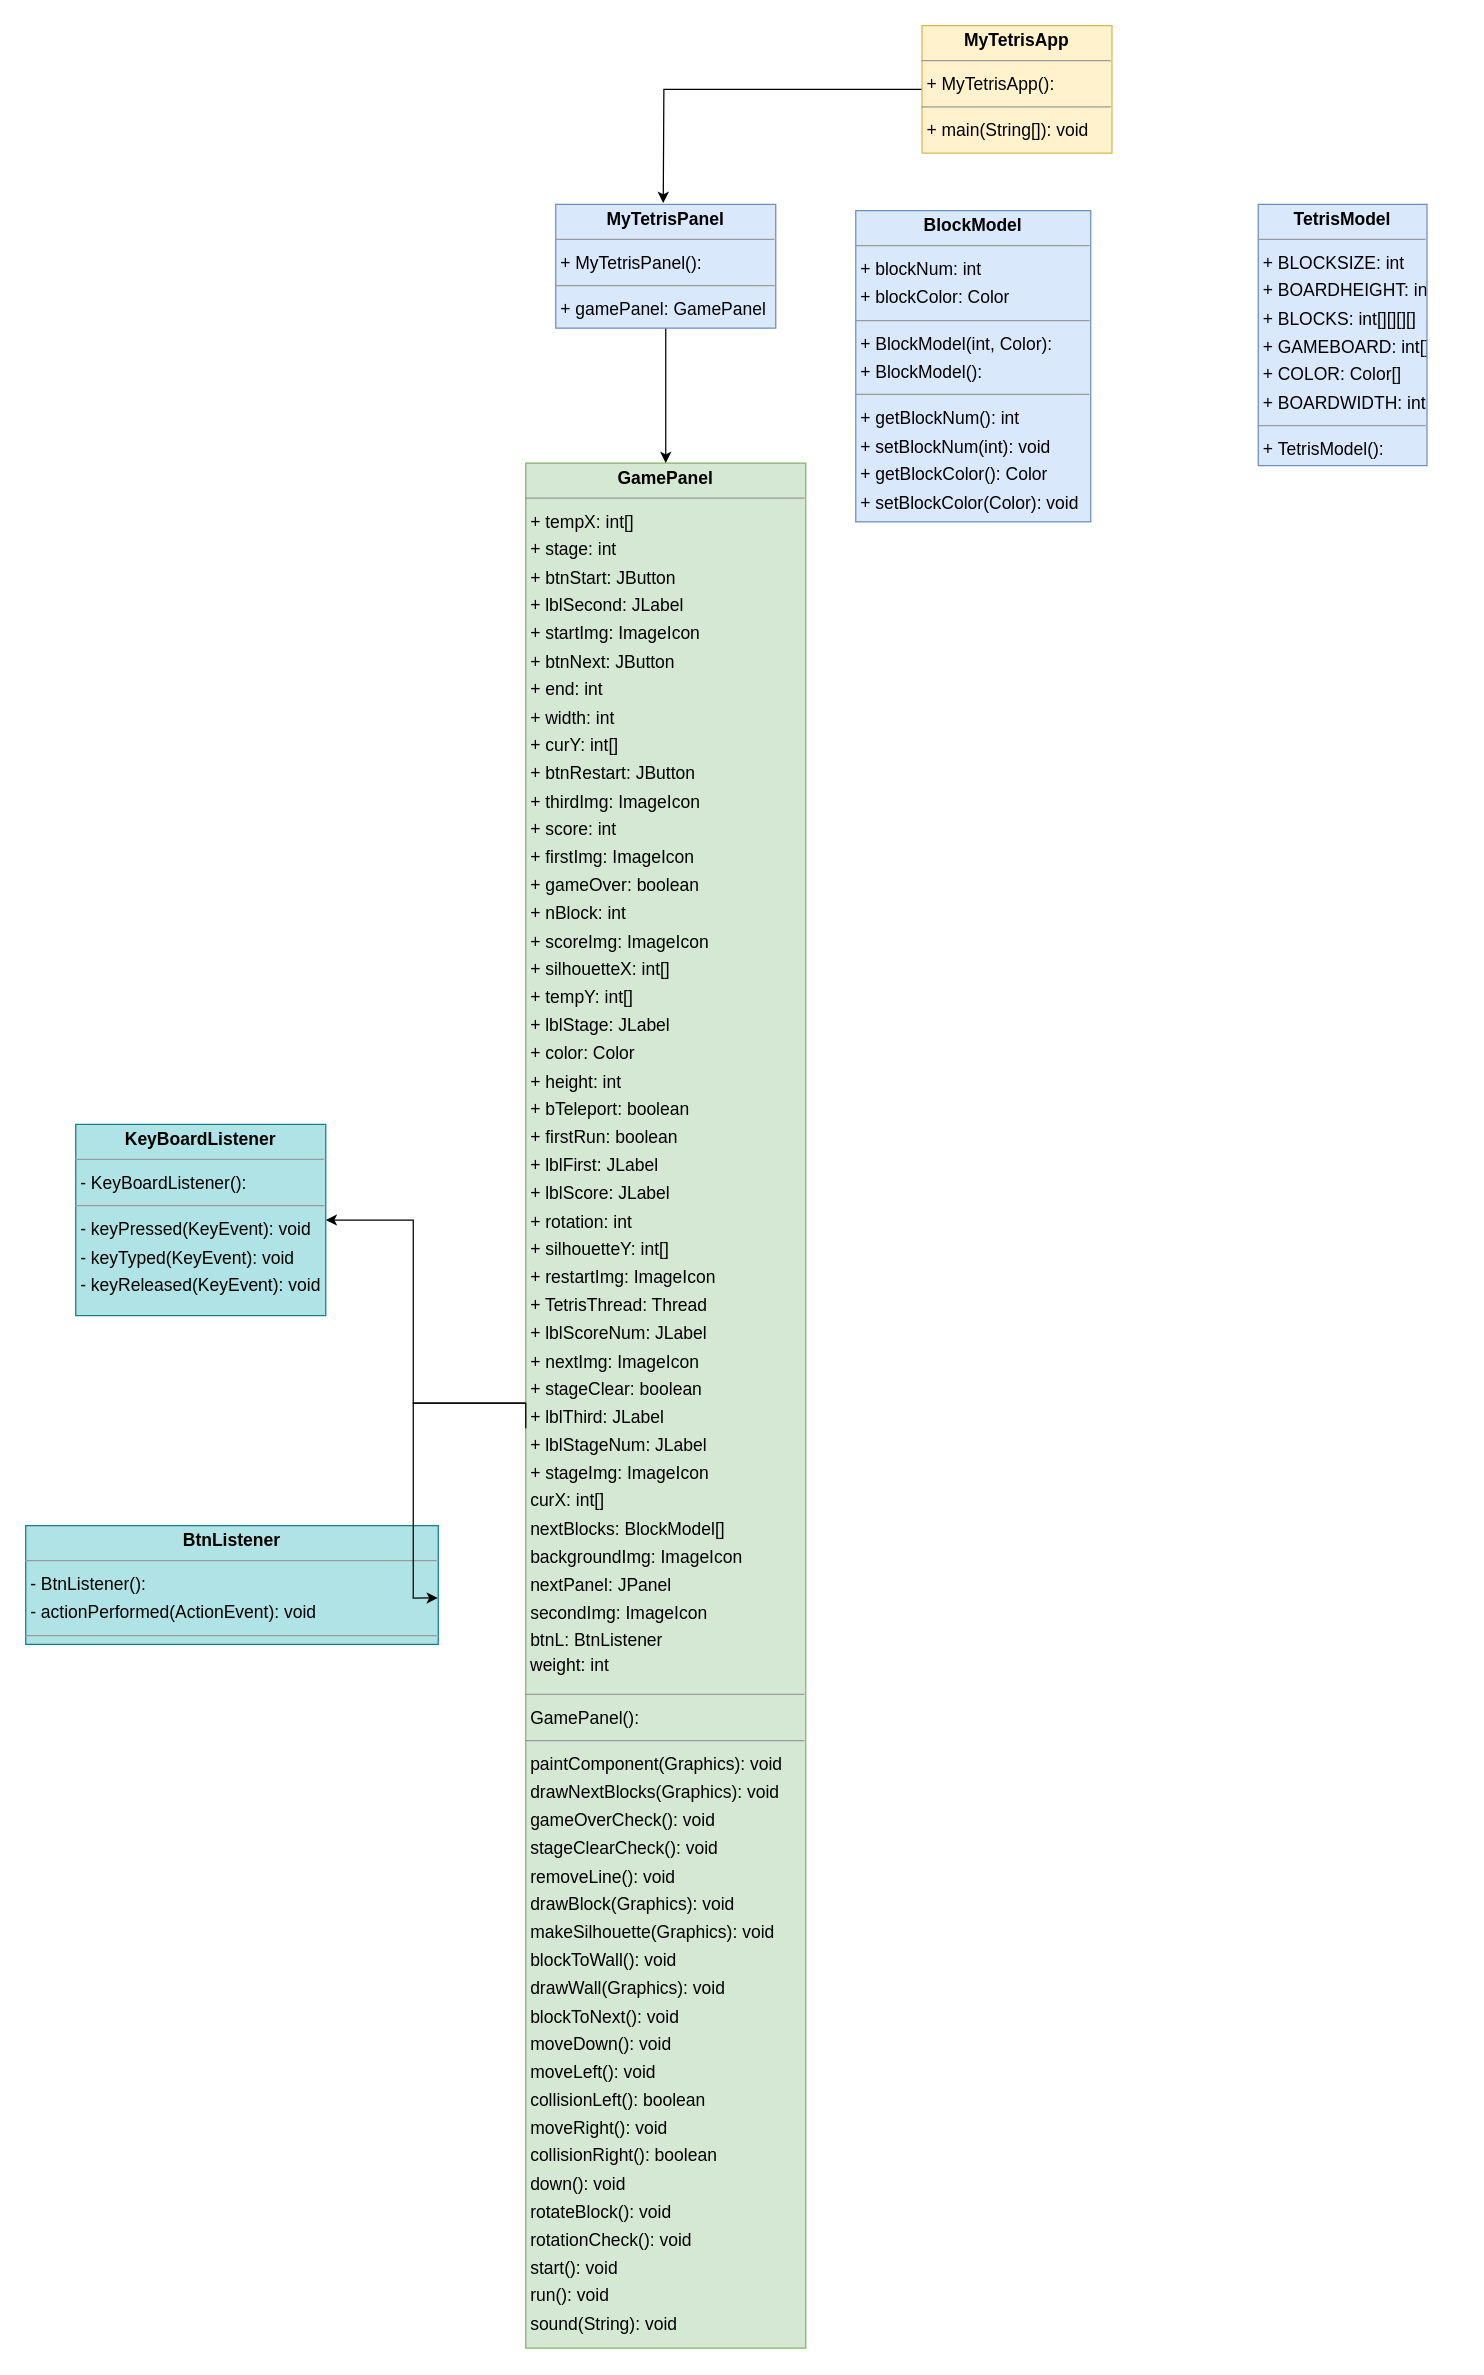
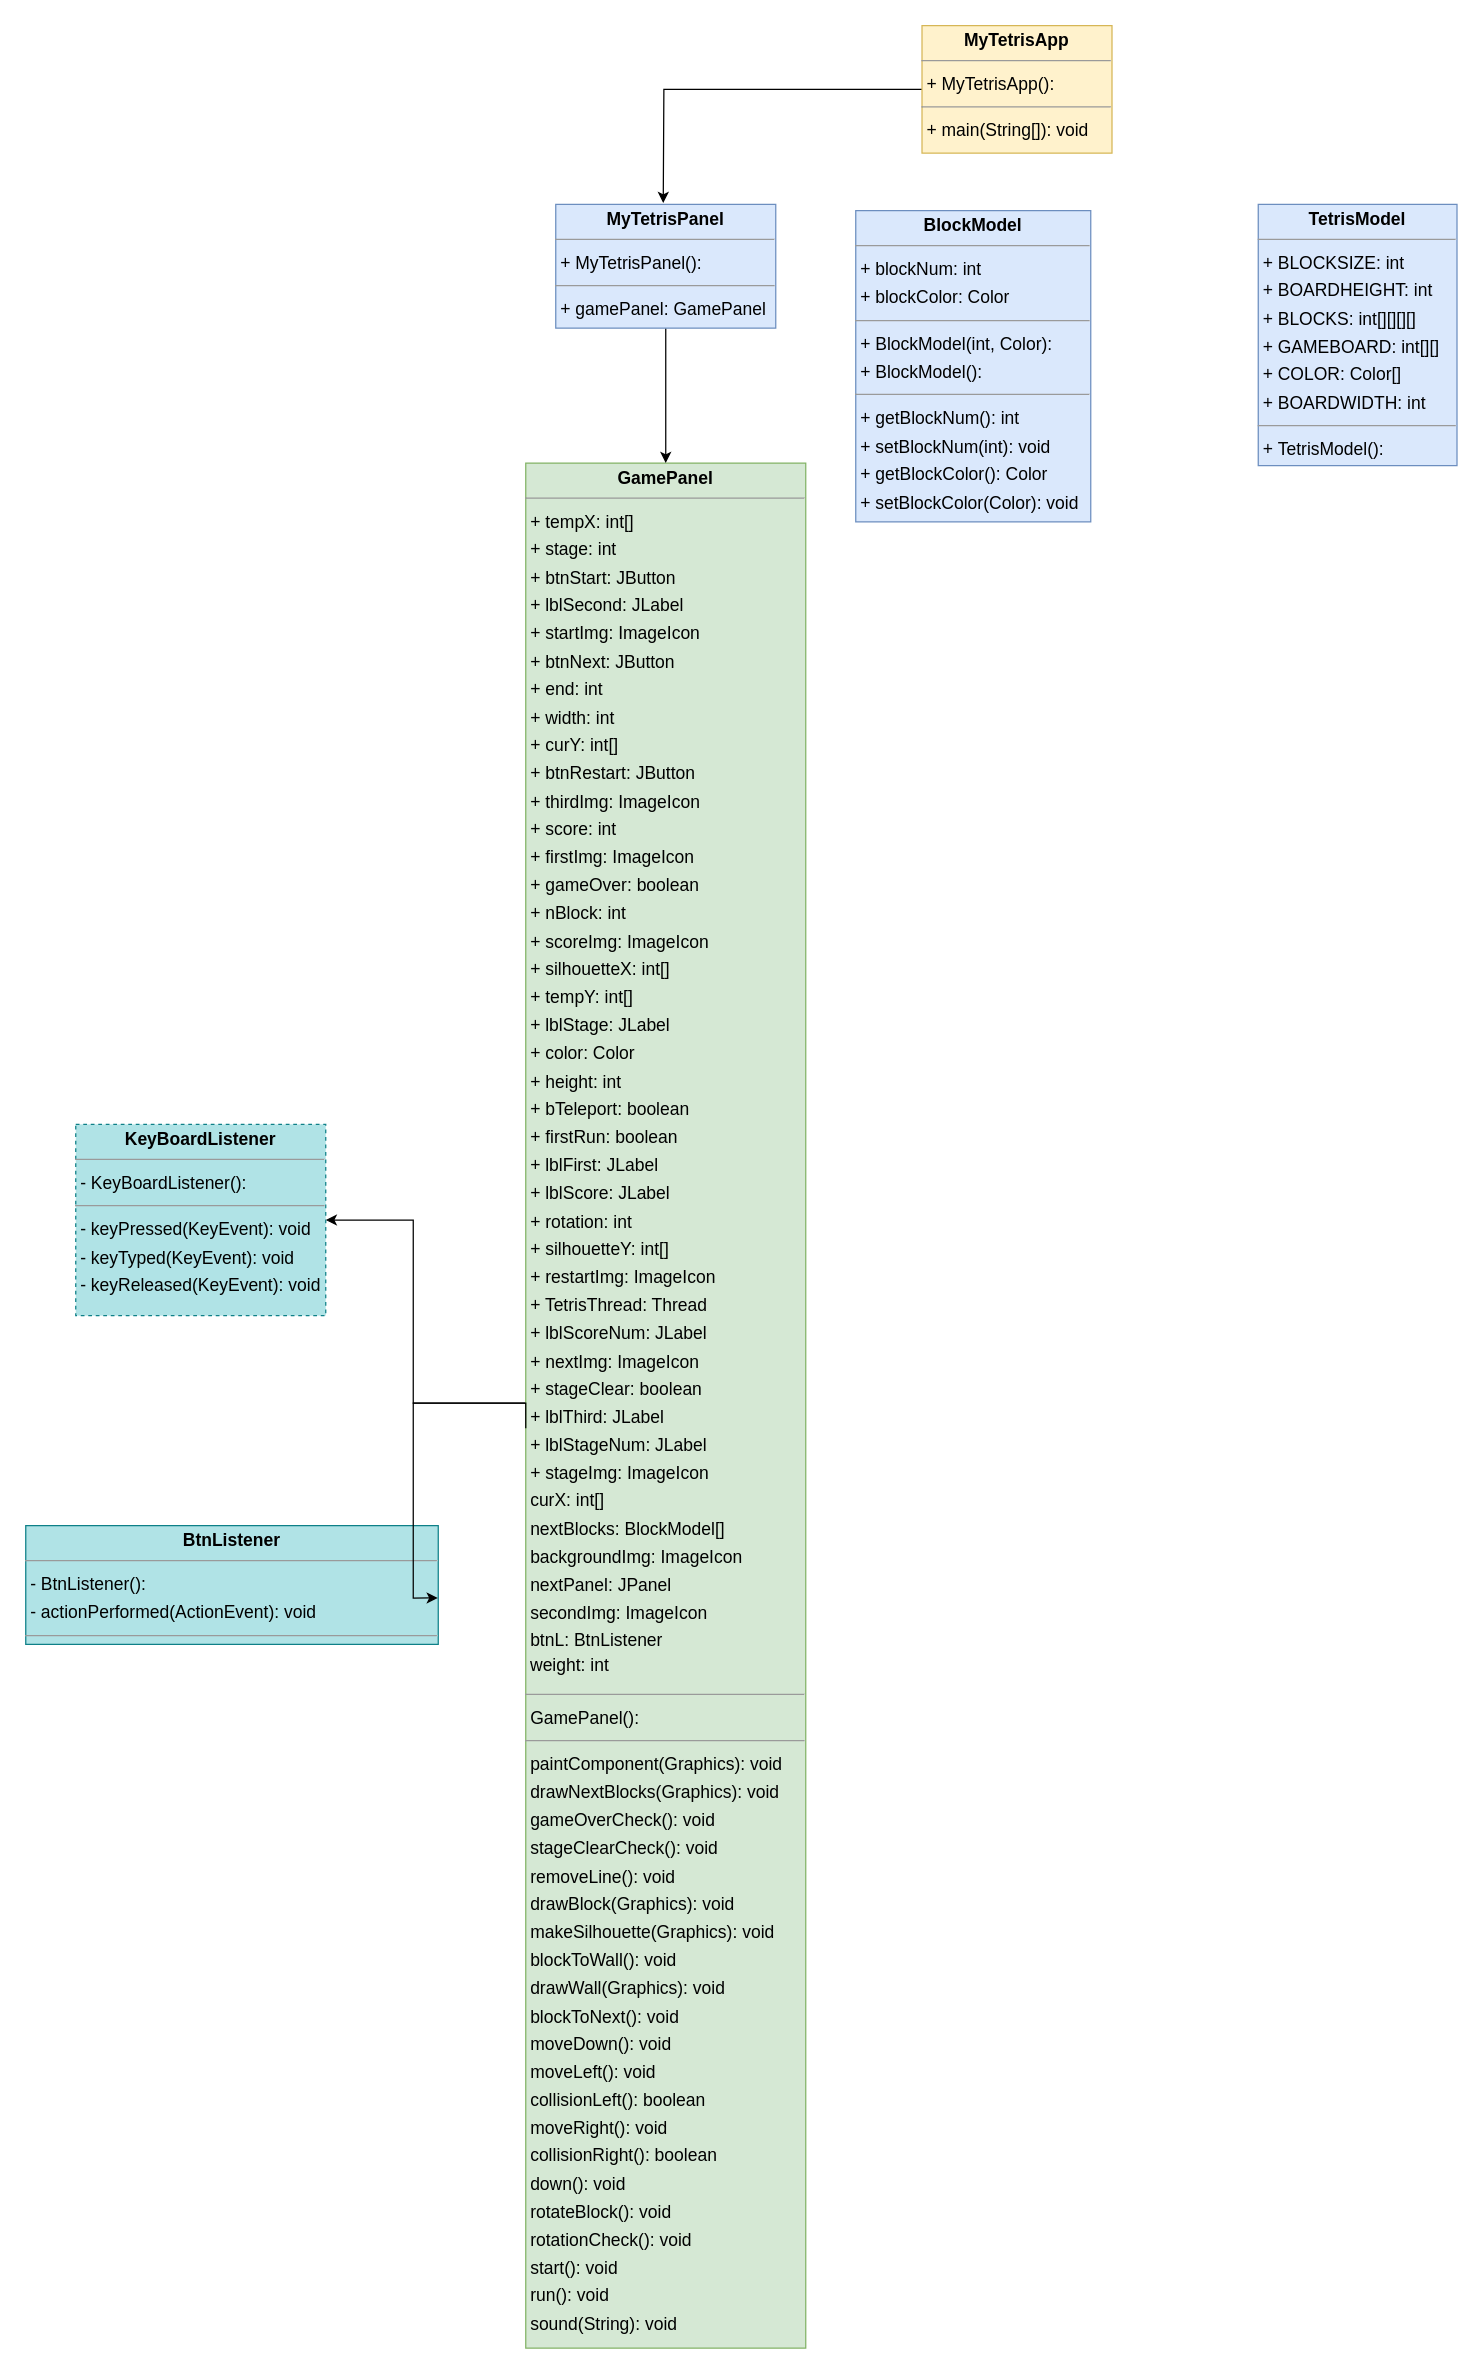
node "TetrisModel + BLOCKSIZE: int+ BOARDHEIGHT: int+ BLOCKS: int[][][][]+ GAMEBOARD: int[][]+ COLOR: Color[]+ BOARDWIDTH: int + TetrisModel():": size 169x261 -> 199x261
node "KeyBoardListener - KeyBoardListener(): - keyPressed(KeyEvent): void - keyTyped(KeyEvent): void - keyReleased(KeyEvent): void": style solid -> dashed
